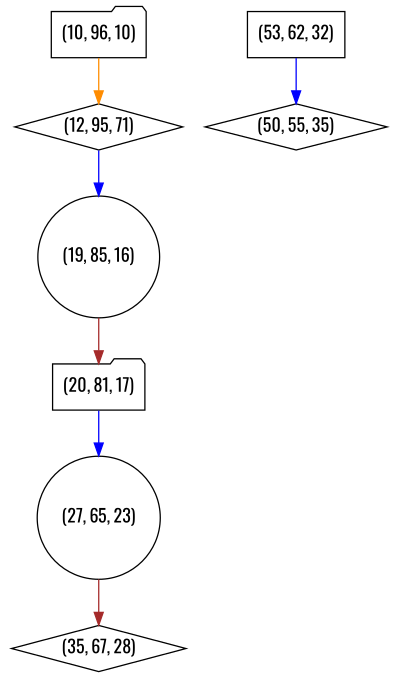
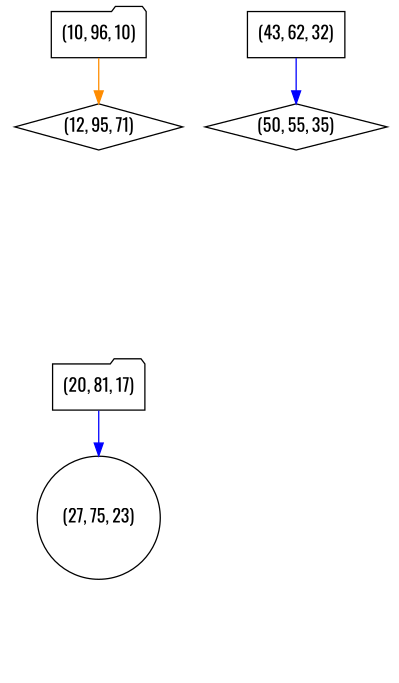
node "(53, 62, 32)": label "(53, 62, 32)" -> "(43, 62, 32)"
node "(19, 85, 16)": removed
node "(27, 65, 23)": label "(27, 65, 23)" -> "(27, 75, 23)"
node "(35, 67, 28)": removed
